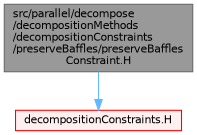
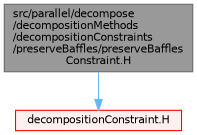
node "decompositionConstraints.H": label "decompositionConstraints.H" -> "decompositionConstraint.H"
